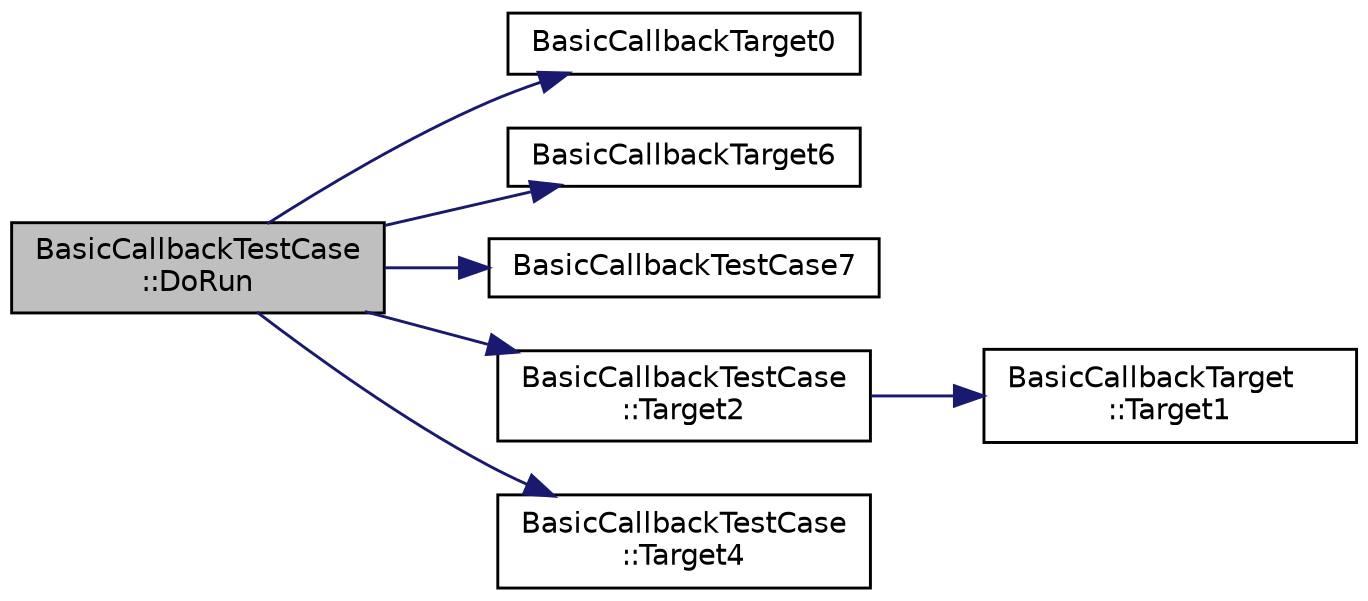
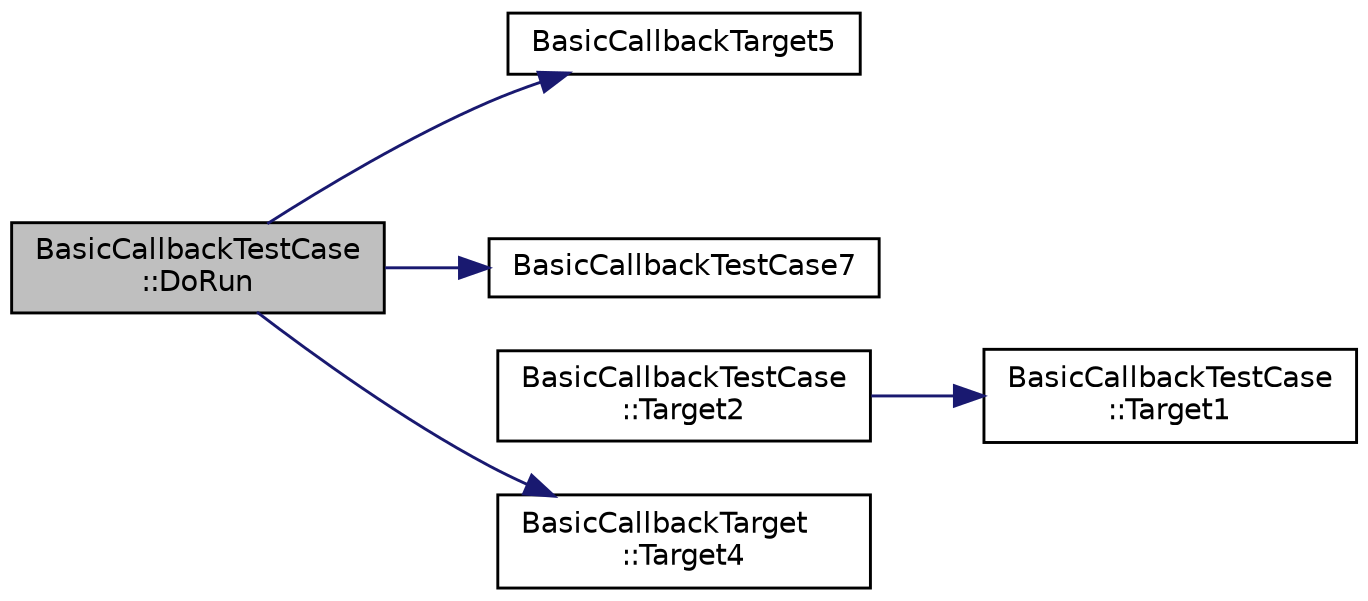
node "BasicCallbackTarget0": label "BasicCallbackTarget0" -> "BasicCallbackTarget5"
node "BasicCallbackTarget6": removed
edge "BasicCallbackTestCase ::DoRun" -> "BasicCallbackTestCase ::Target2": removed
node "BasicCallbackTarget ::Target1": label "BasicCallbackTarget ::Target1" -> "BasicCallbackTestCase ::Target1"
node "BasicCallbackTestCase ::Target4": label "BasicCallbackTestCase ::Target4" -> "BasicCallbackTarget ::Target4"
